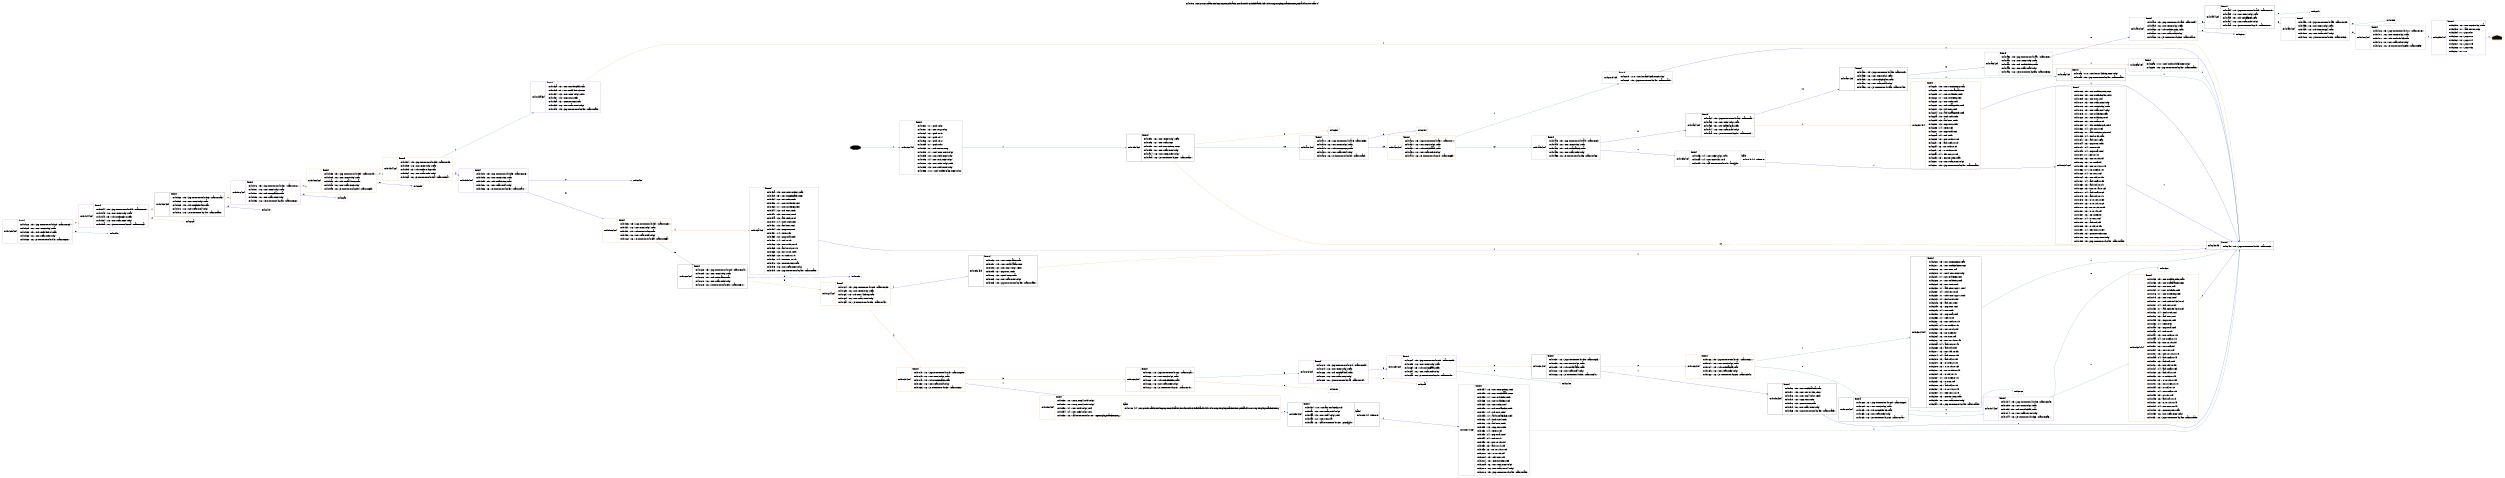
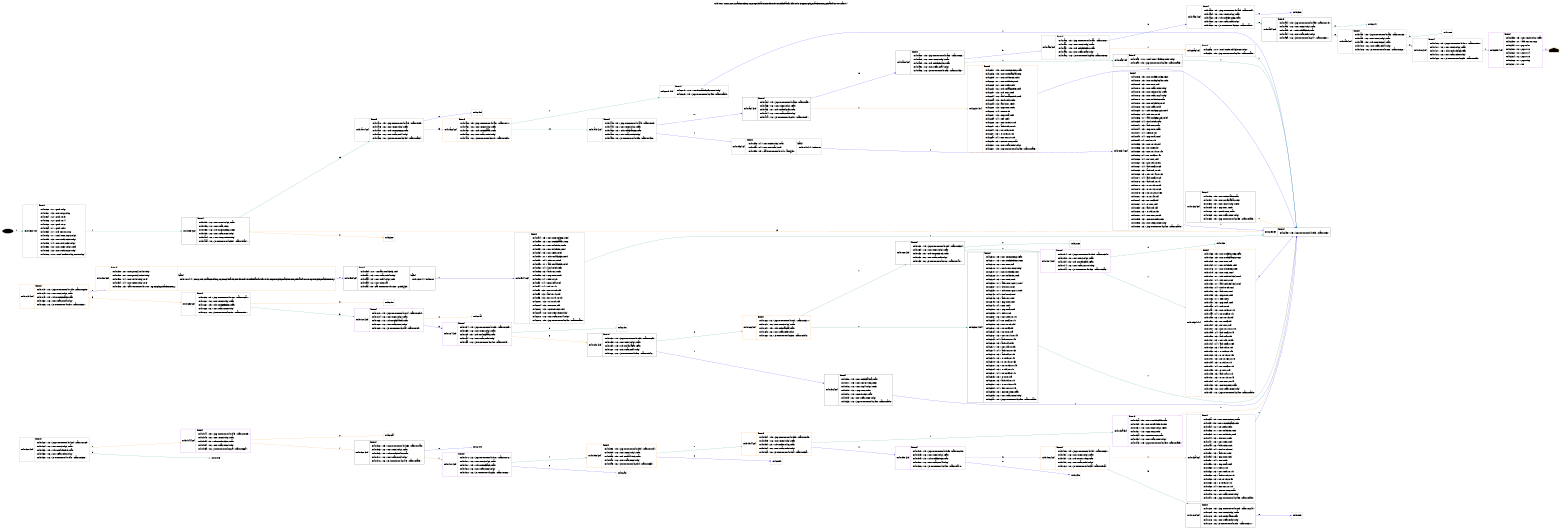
node "0x401c24 [28]": removed
